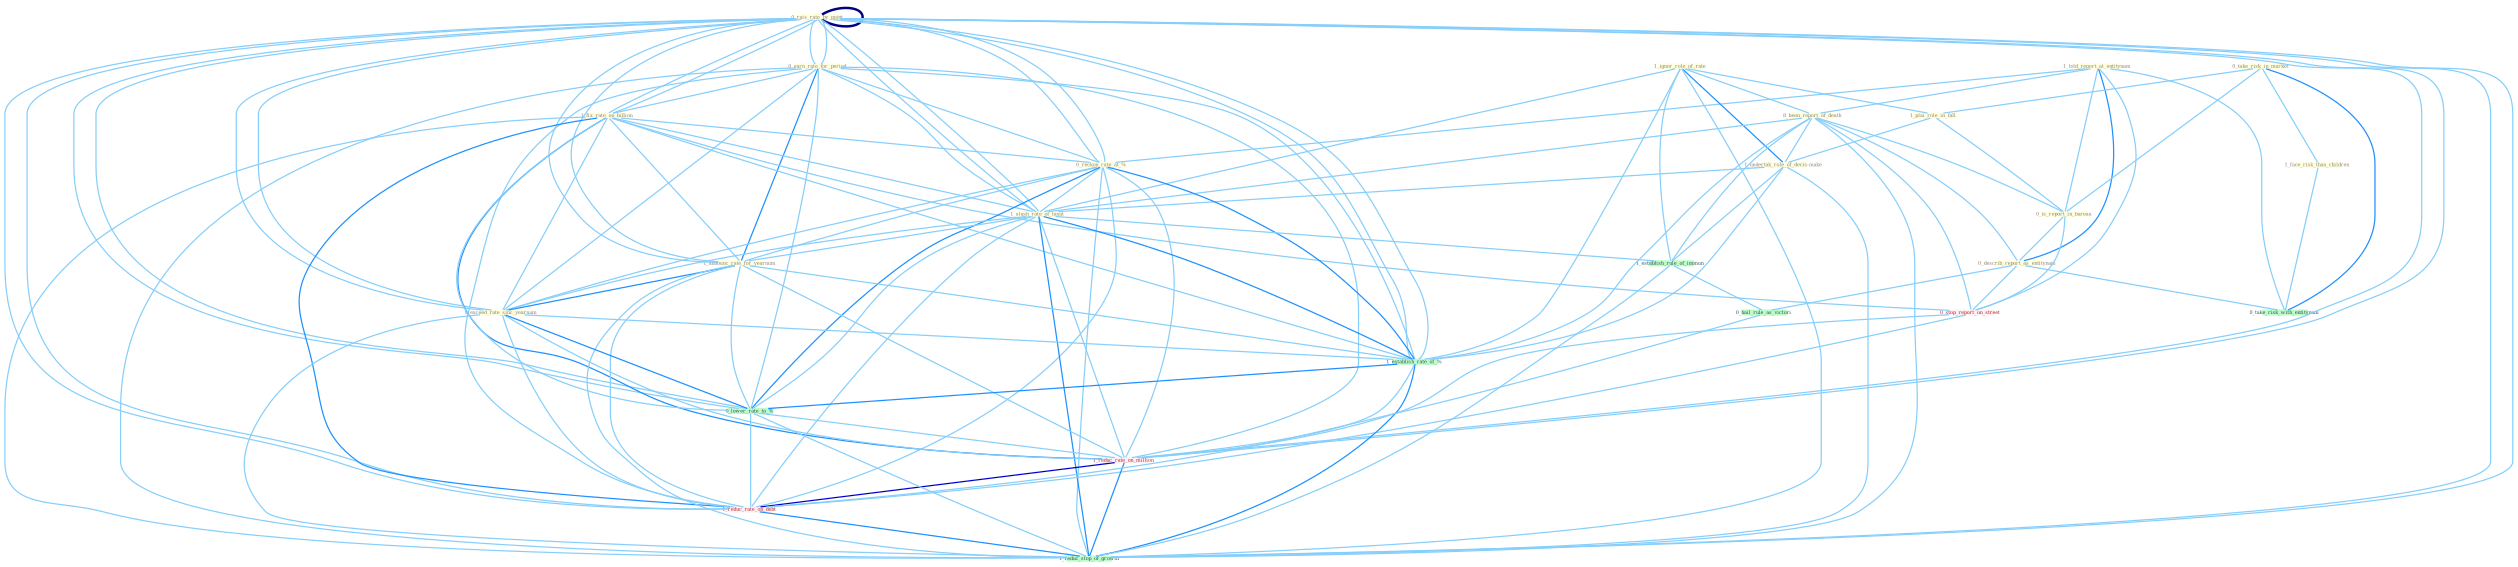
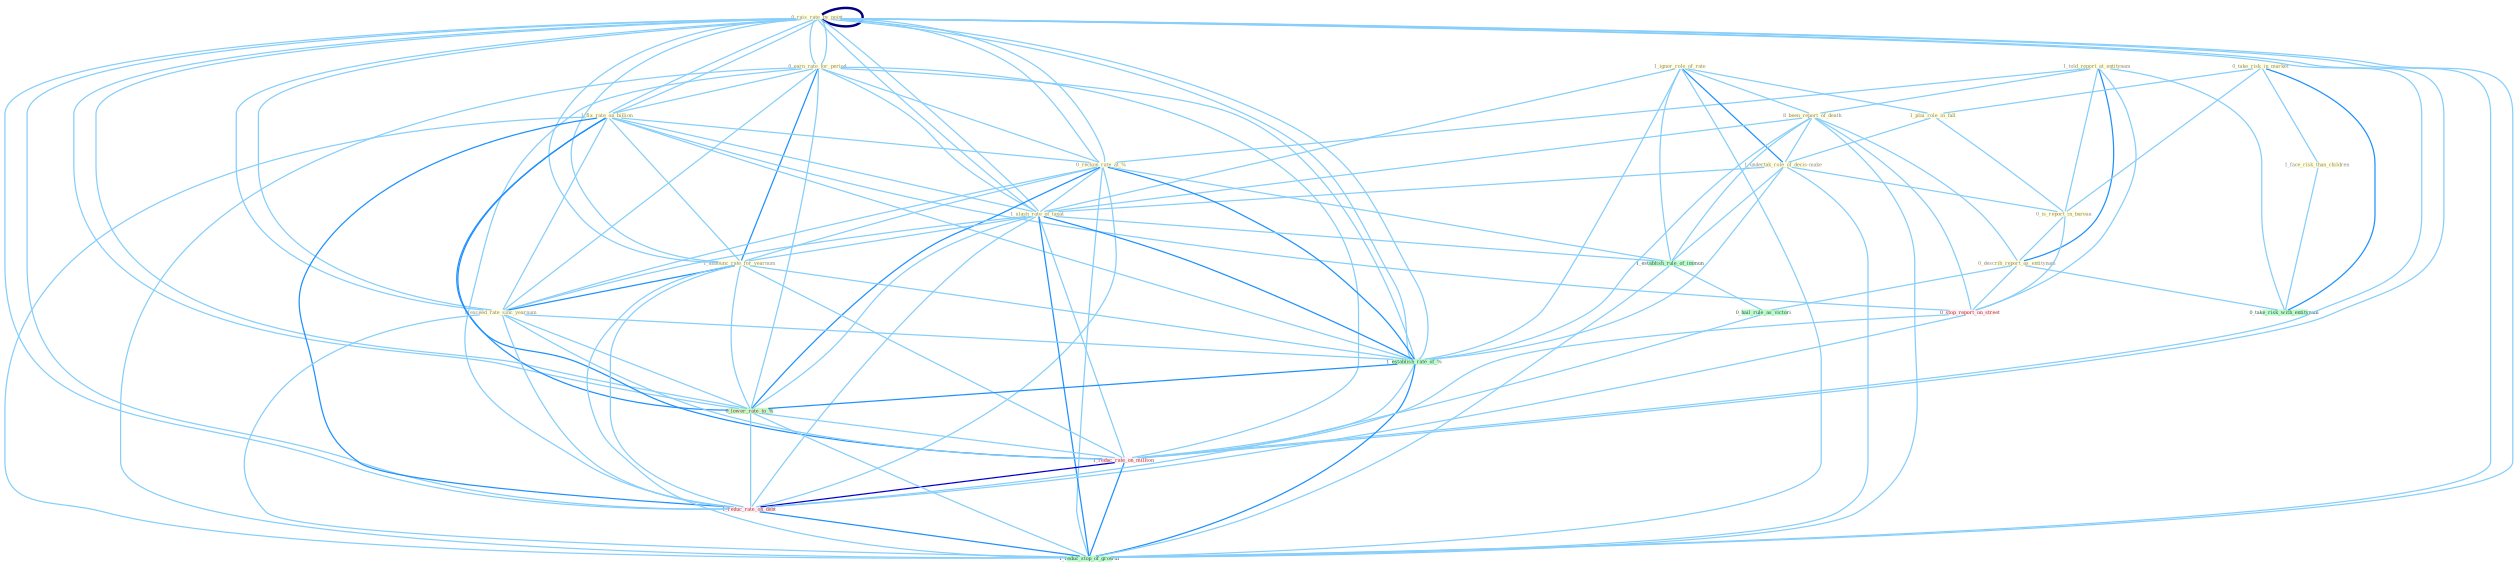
edge "8_been_report_of_death" -- "0_is_report_in_bureau": now "1_undertak_role_of_decis-make" -- "0_is_report_in_bureau"
edge "0_reckon_rate_at_%" -- "1_reduc_rate_on_million": now "0_reckon_rate_at_%" -- "1_establish_rule_of_immun"
edge "1_fix_rate_on_billion" -- "0_lower_rate_to_%": color #87cefa -> #1e90ff
edge "0_exceed_rate_sinc_yearnum" -- "0_lower_rate_to_%": color #1e90ff -> #87cefa
node "0_lower_rate_to_%": fontcolor #2f4f4f -> #b22222
